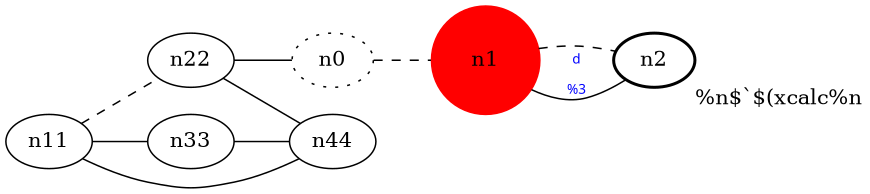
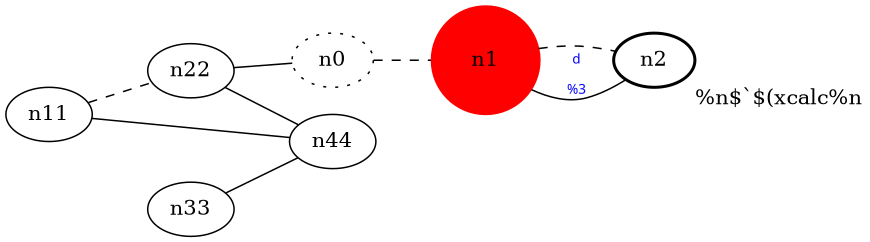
edge "n11" -- "n33": removed
